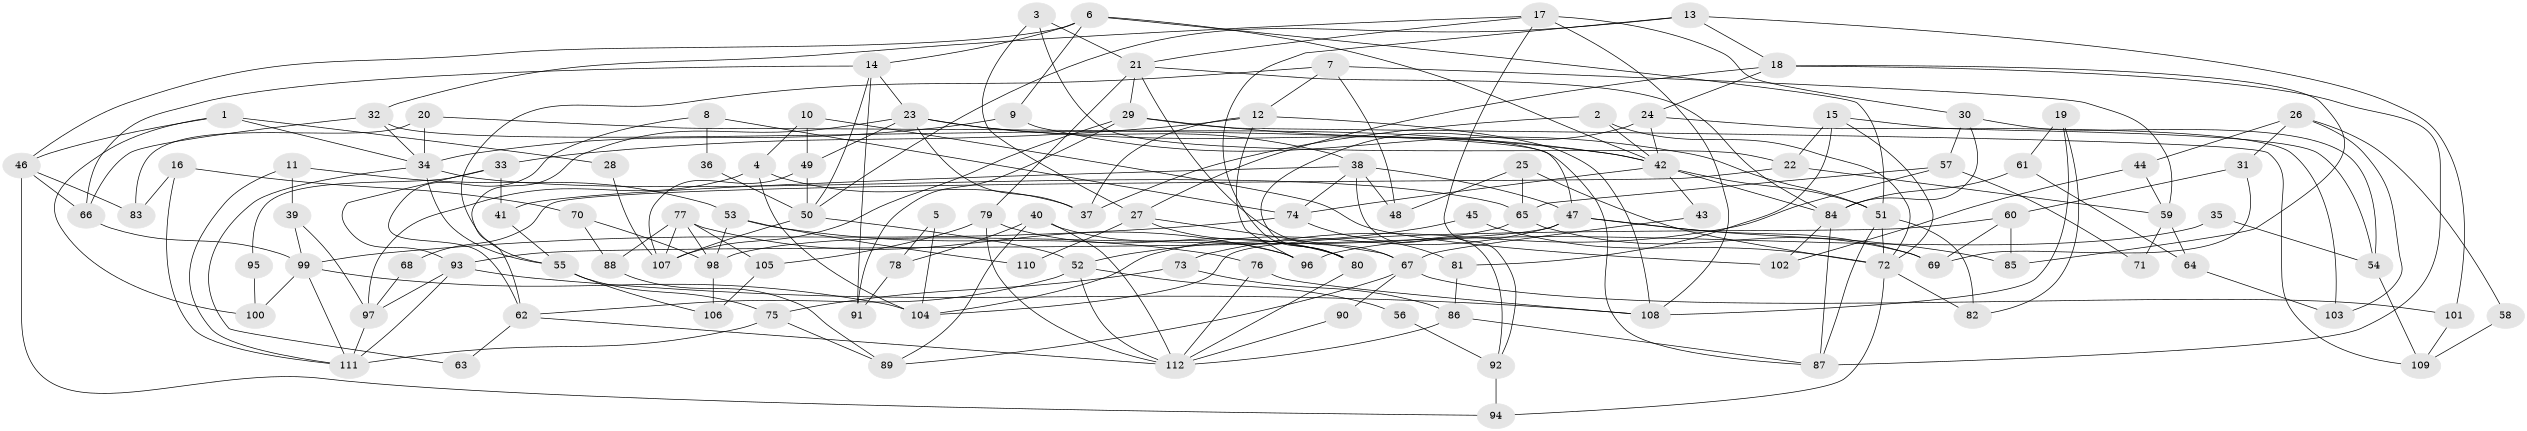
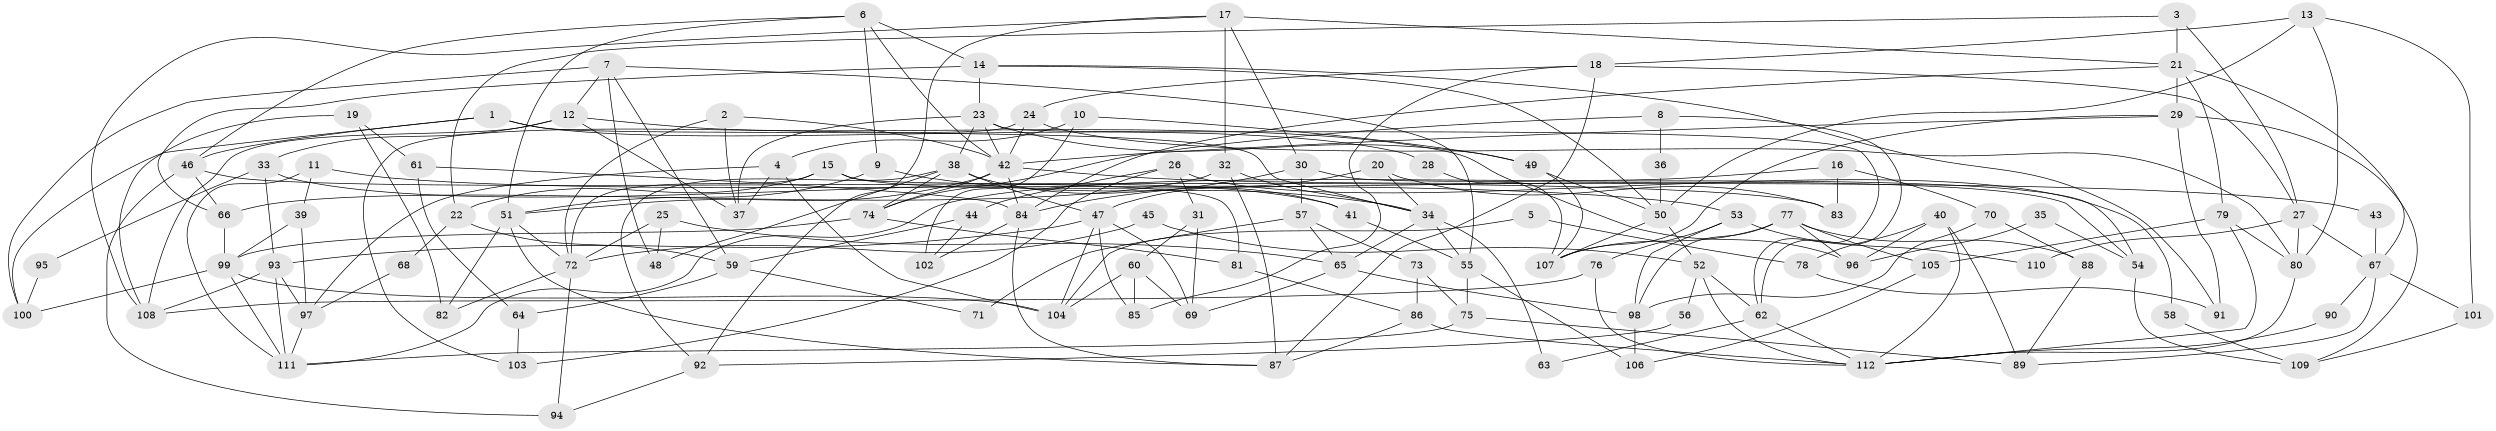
edge "7" -- "100": added
